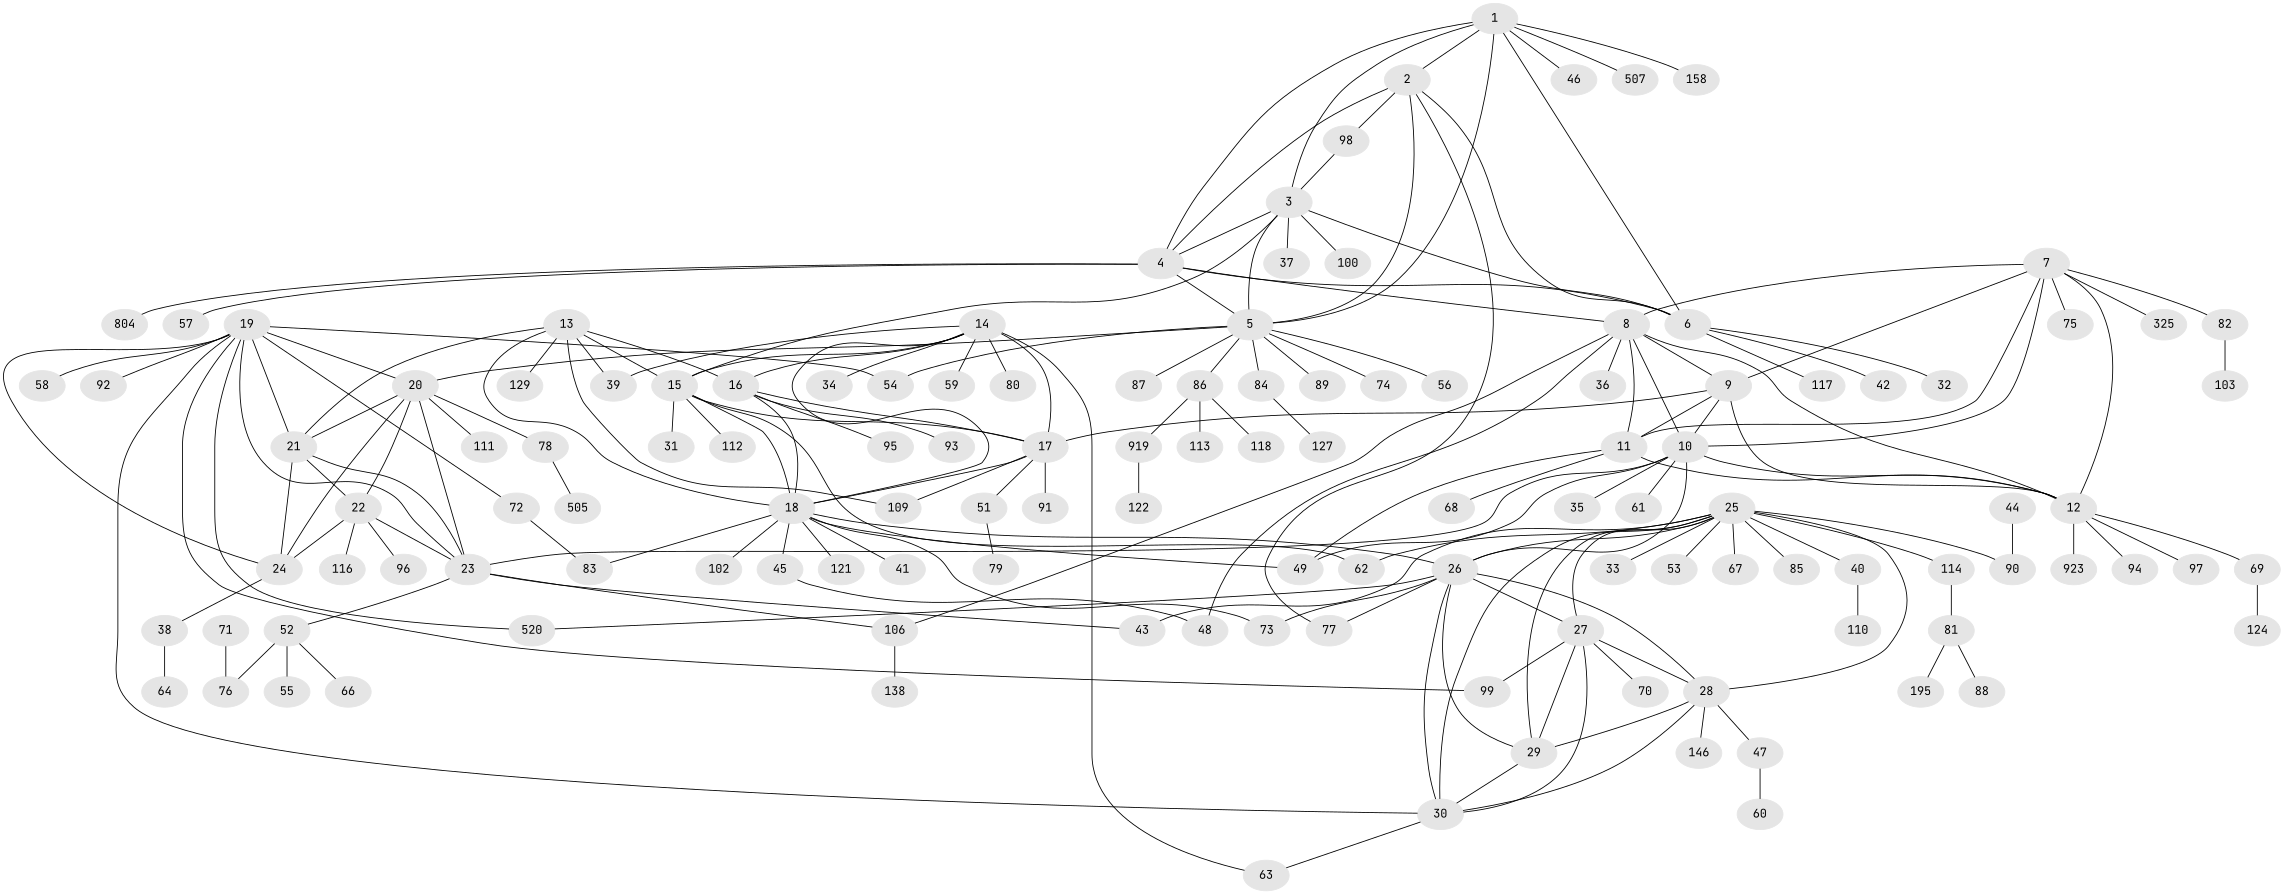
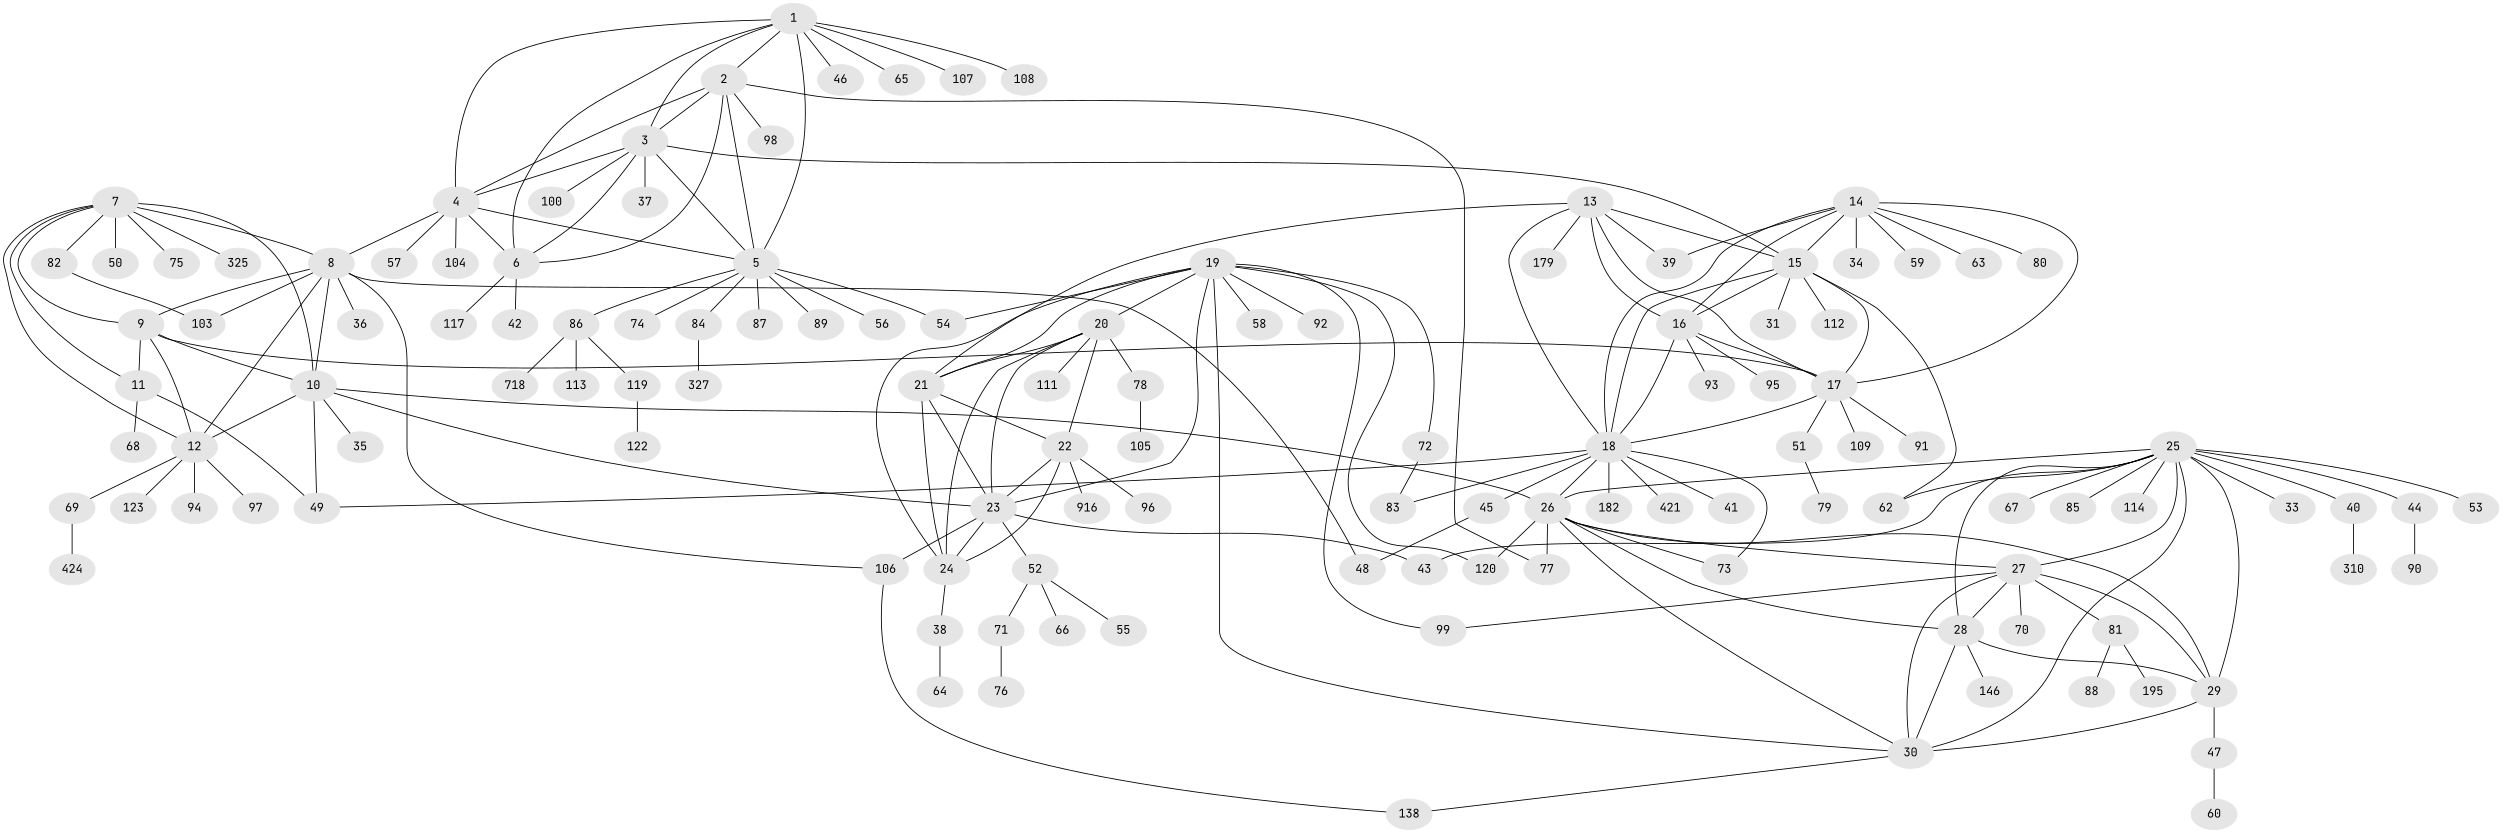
node "65": added
node "507": label "507" -> "107"
node "158": label "158" -> "108"
edge "98" -- "3": now "2" -- "3"
node "50": added
edge "15" -- "16": added
node "804": label "804" -> "104"
edge "5" -- "20": removed
node "129": label "129" -> "179"
edge "8" -- "11": now "8" -- "103"
node "32": removed
node "919": label "919" -> "119"
node "118": label "118" -> "718"
node "127": label "127" -> "327"
edge "13" -- "109": now "13" -- "17"
edge "11" -- "12": removed
node "505": label "505" -> "105"
node "61": removed
edge "25" -- "90": now "25" -- "44"
edge "23" -- "24": added
node "116": label "116" -> "916"
node "102": label "102" -> "182"
node "121": label "121" -> "421"
node "923": label "923" -> "123"
edge "114" -- "81": now "27" -- "81"
node "520": label "520" -> "120"
node "110": label "110" -> "310"
node "124": label "124" -> "424"
edge "52" -- "76": now "52" -- "71"
edge "28" -- "47": now "29" -- "47"
edge "30" -- "63": now "30" -- "138"
